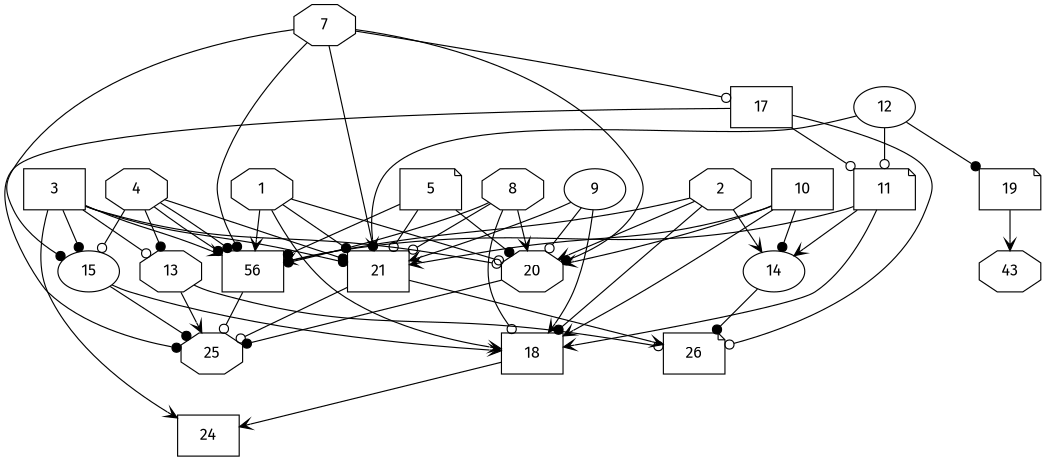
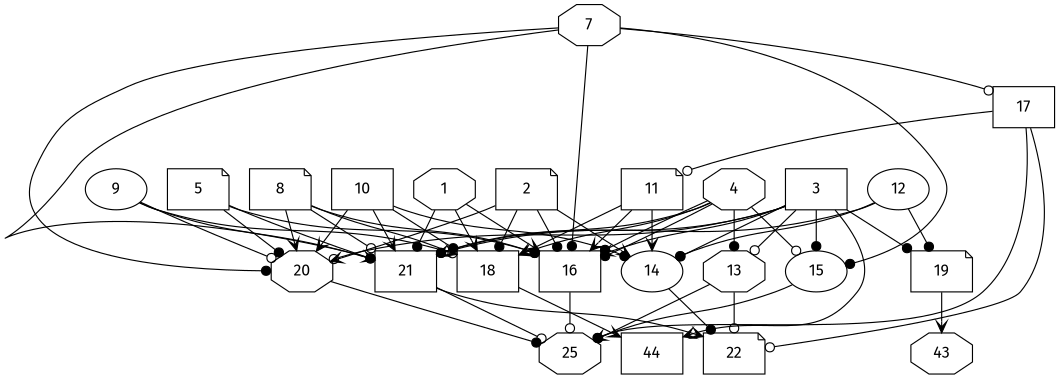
edge "12" -> "11": now "12" -> "14"
node "8": shape octagon -> note
node "2": shape octagon -> note
edge "1" -> "20": removed
edge "3" -> "19": added
edge "3" -> "14": added
node "56": label "56" -> "16"
edge "10" -> "18": arrowhead vee -> dot
edge "15" -> "18": now "4" -> "18"
node "26": label "26" -> "22"
node "24": label "24" -> "44"
